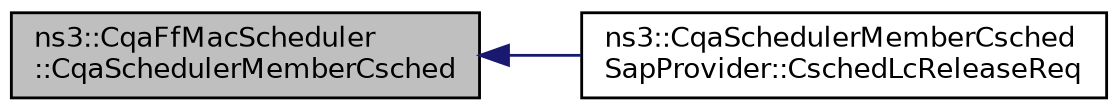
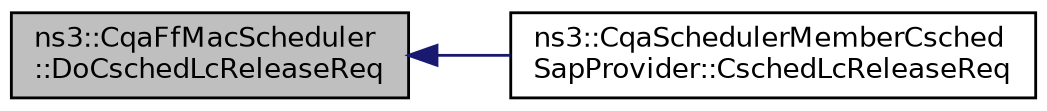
node "ns3::CqaFfMacScheduler ::CqaSchedulerMemberCsched": label "ns3::CqaFfMacScheduler ::CqaSchedulerMemberCsched" -> "ns3::CqaFfMacScheduler ::DoCschedLcReleaseReq"
